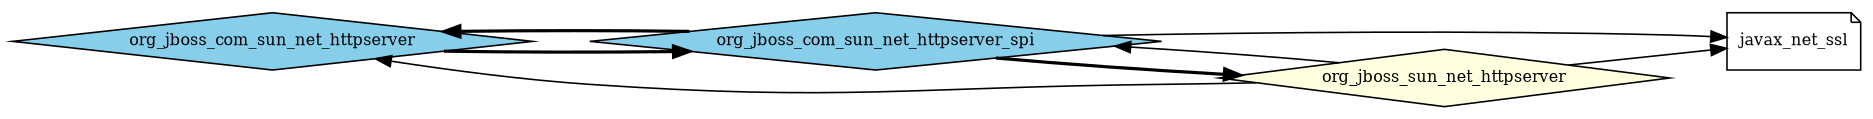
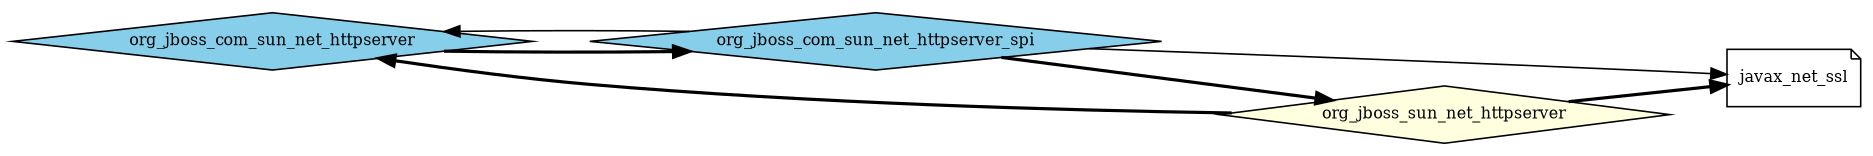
edge "org_jboss_com_sun_net_httpserver_spi" -> "org_jboss_com_sun_net_httpserver": style bold -> solid
edge "org_jboss_sun_net_httpserver" -> "org_jboss_com_sun_net_httpserver_spi": removed
edge "org_jboss_sun_net_httpserver" -> "javax_net_ssl": style solid -> bold
edge "org_jboss_sun_net_httpserver" -> "org_jboss_com_sun_net_httpserver": style solid -> bold
